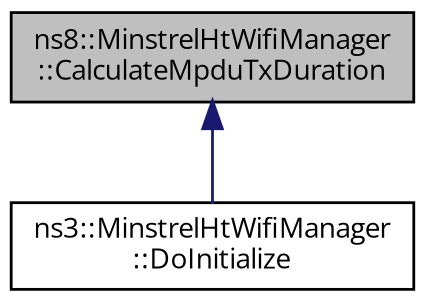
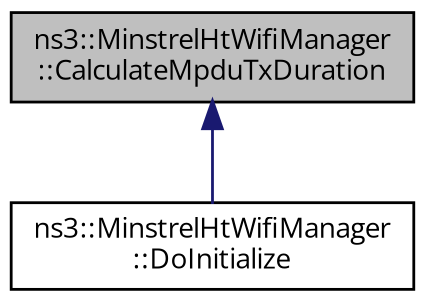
node "ns8::MinstrelHtWifiManager ::CalculateMpduTxDuration": label "ns8::MinstrelHtWifiManager ::CalculateMpduTxDuration" -> "ns3::MinstrelHtWifiManager ::CalculateMpduTxDuration"
